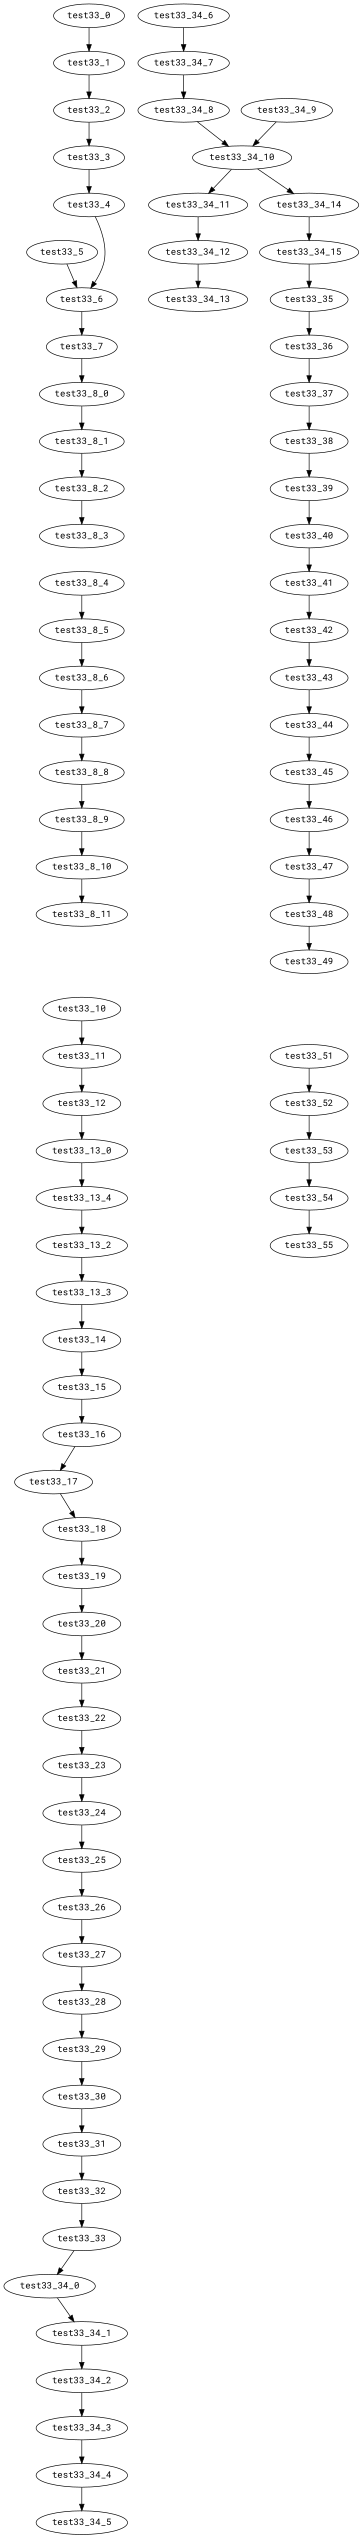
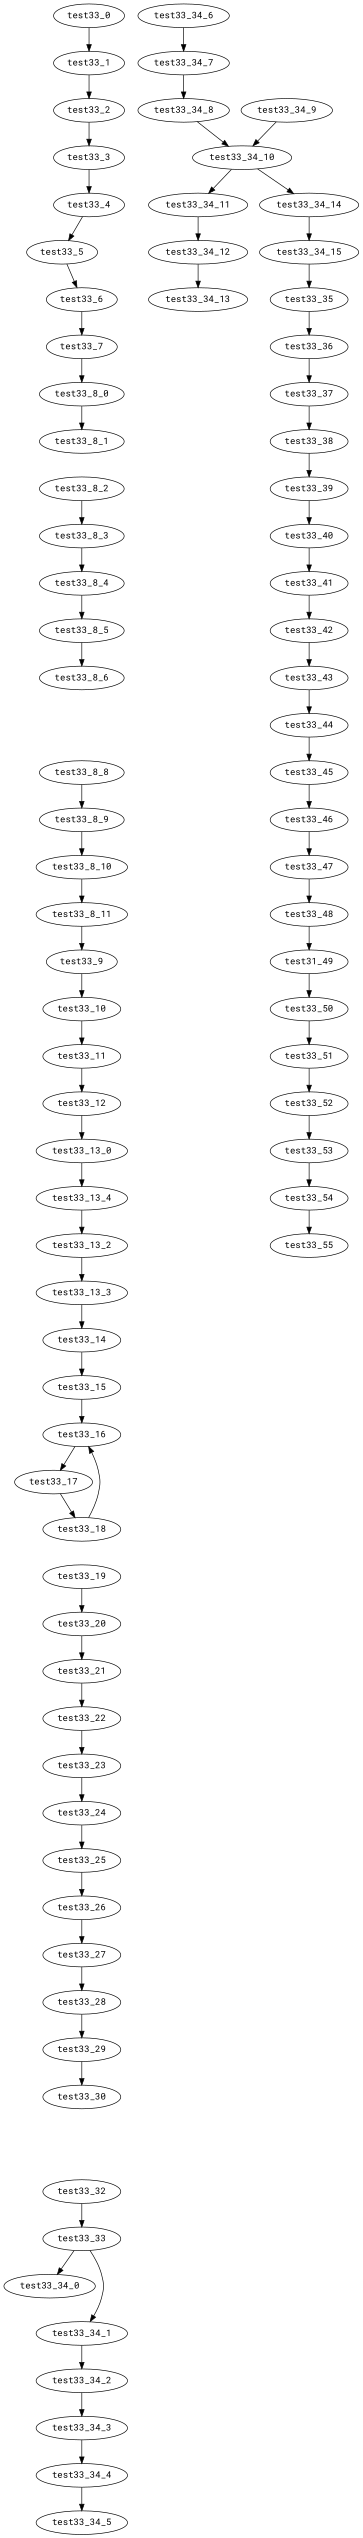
edge "test33_4" -> "test33_6": now "test33_4" -> "test33_5"
edge "test33_8_1" -> "test33_8_2": removed
edge "test33_8_3" -> "test33_8_4": added
node "test33_8_7": removed
node "test33_9": added
node "test33_49": label "test33_49" -> "test31_49"
node "test33_50": added
edge "test33_18" -> "test33_19": now "test33_18" -> "test33_16"
node "test33_31": removed
edge "test33_34_0" -> "test33_34_1": now "test33_33" -> "test33_34_1"
